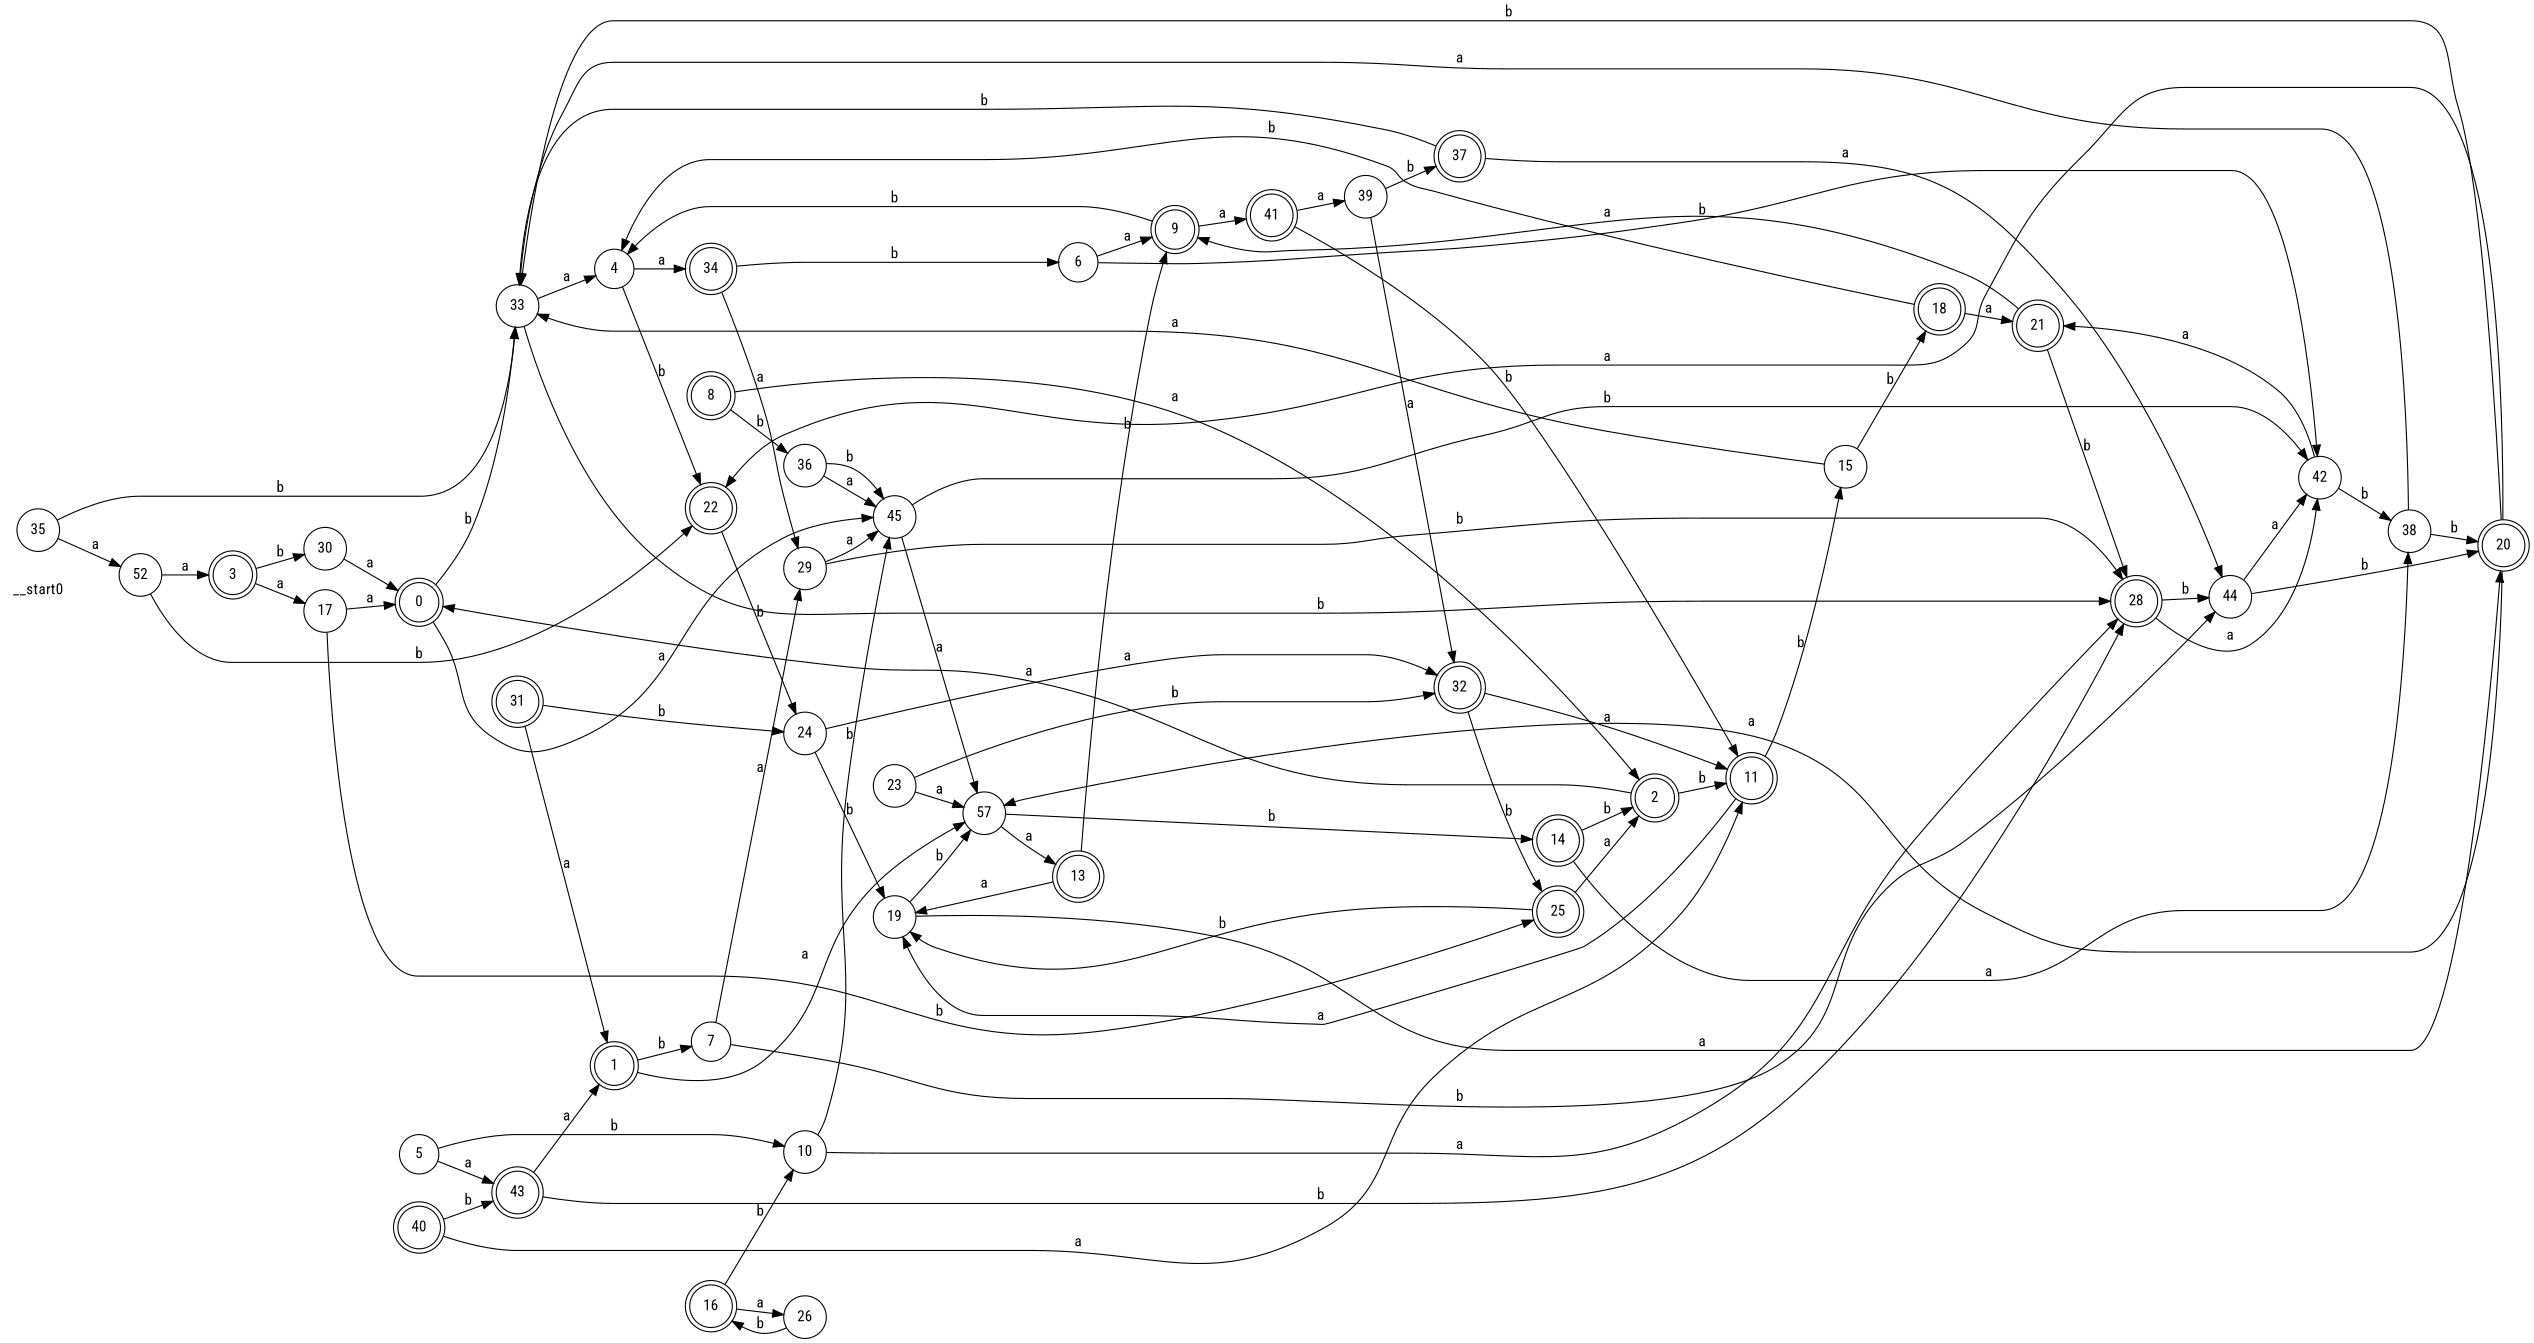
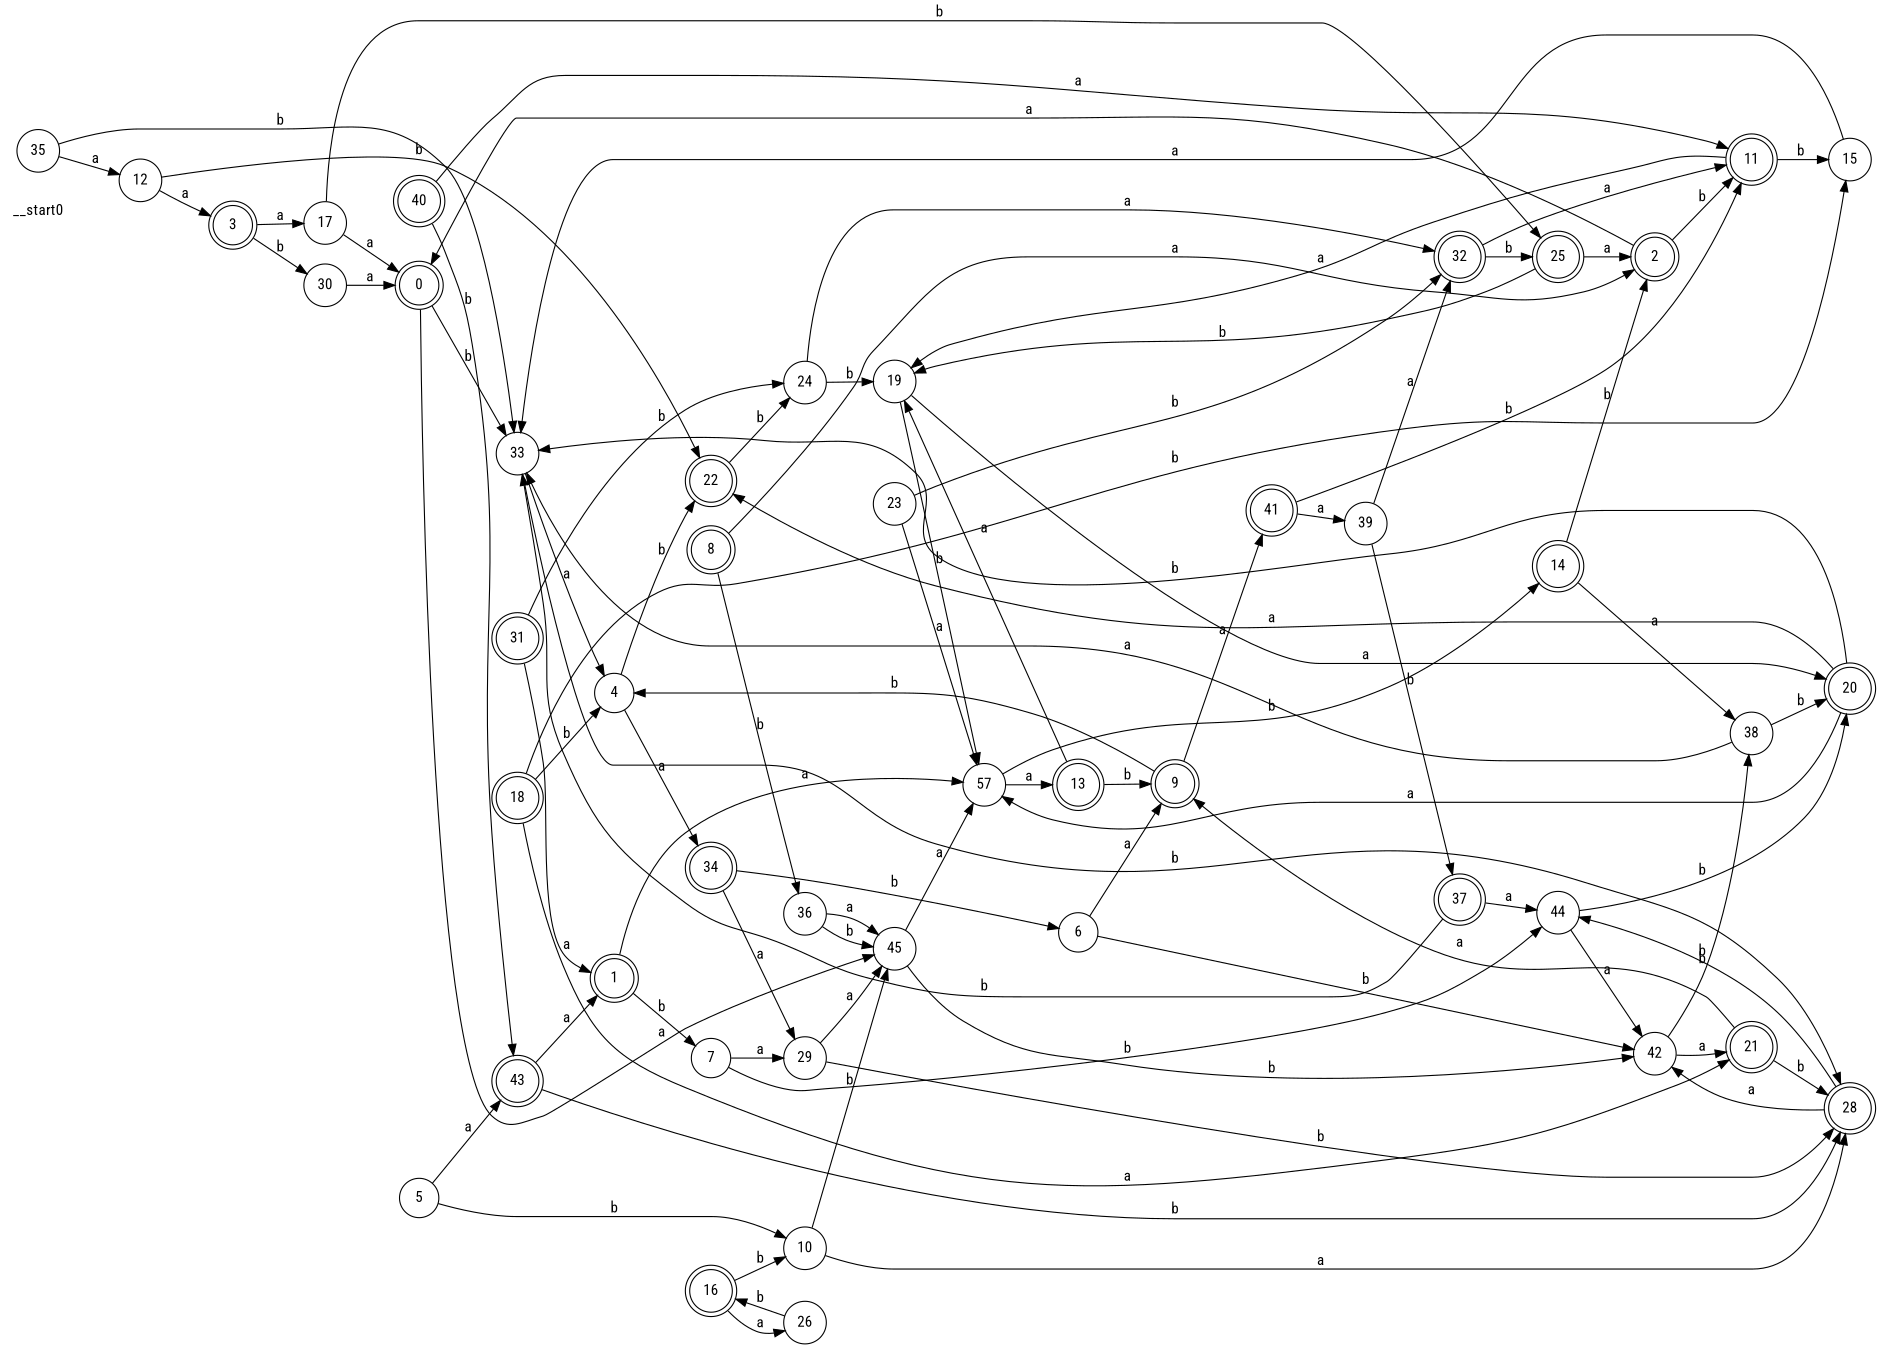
edge "15" -> "18": reversed
node "52": label "52" -> "12"
